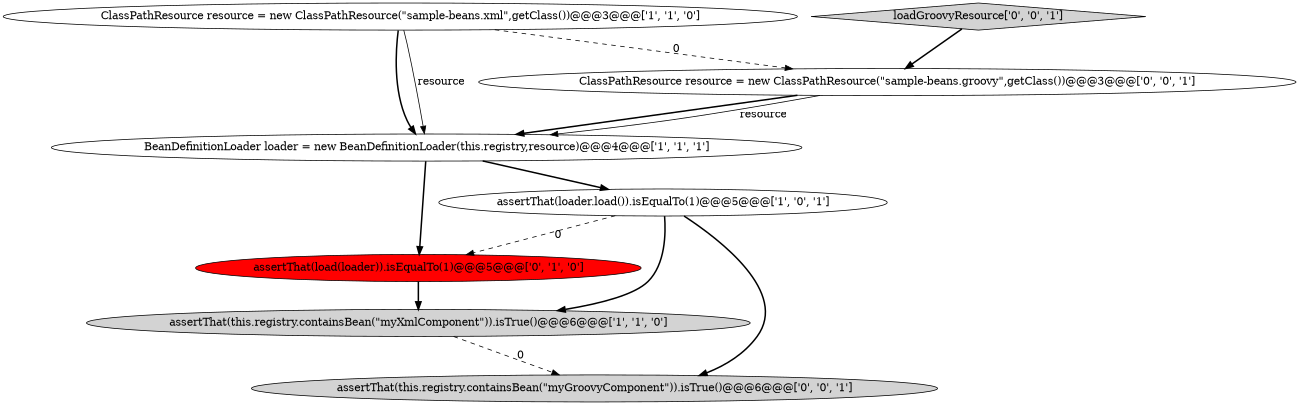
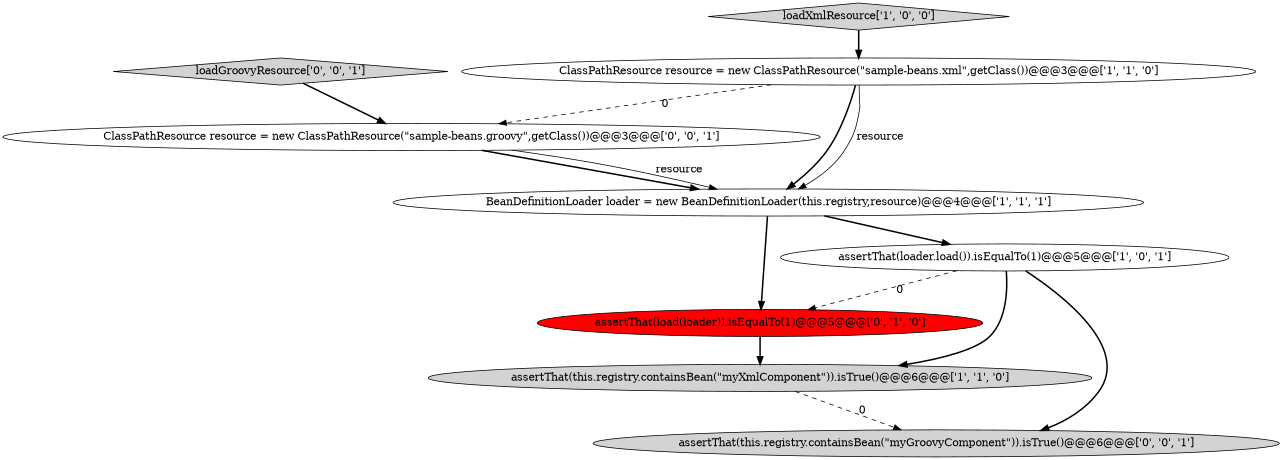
node "loadXmlResource['1', '0', '0']": added
